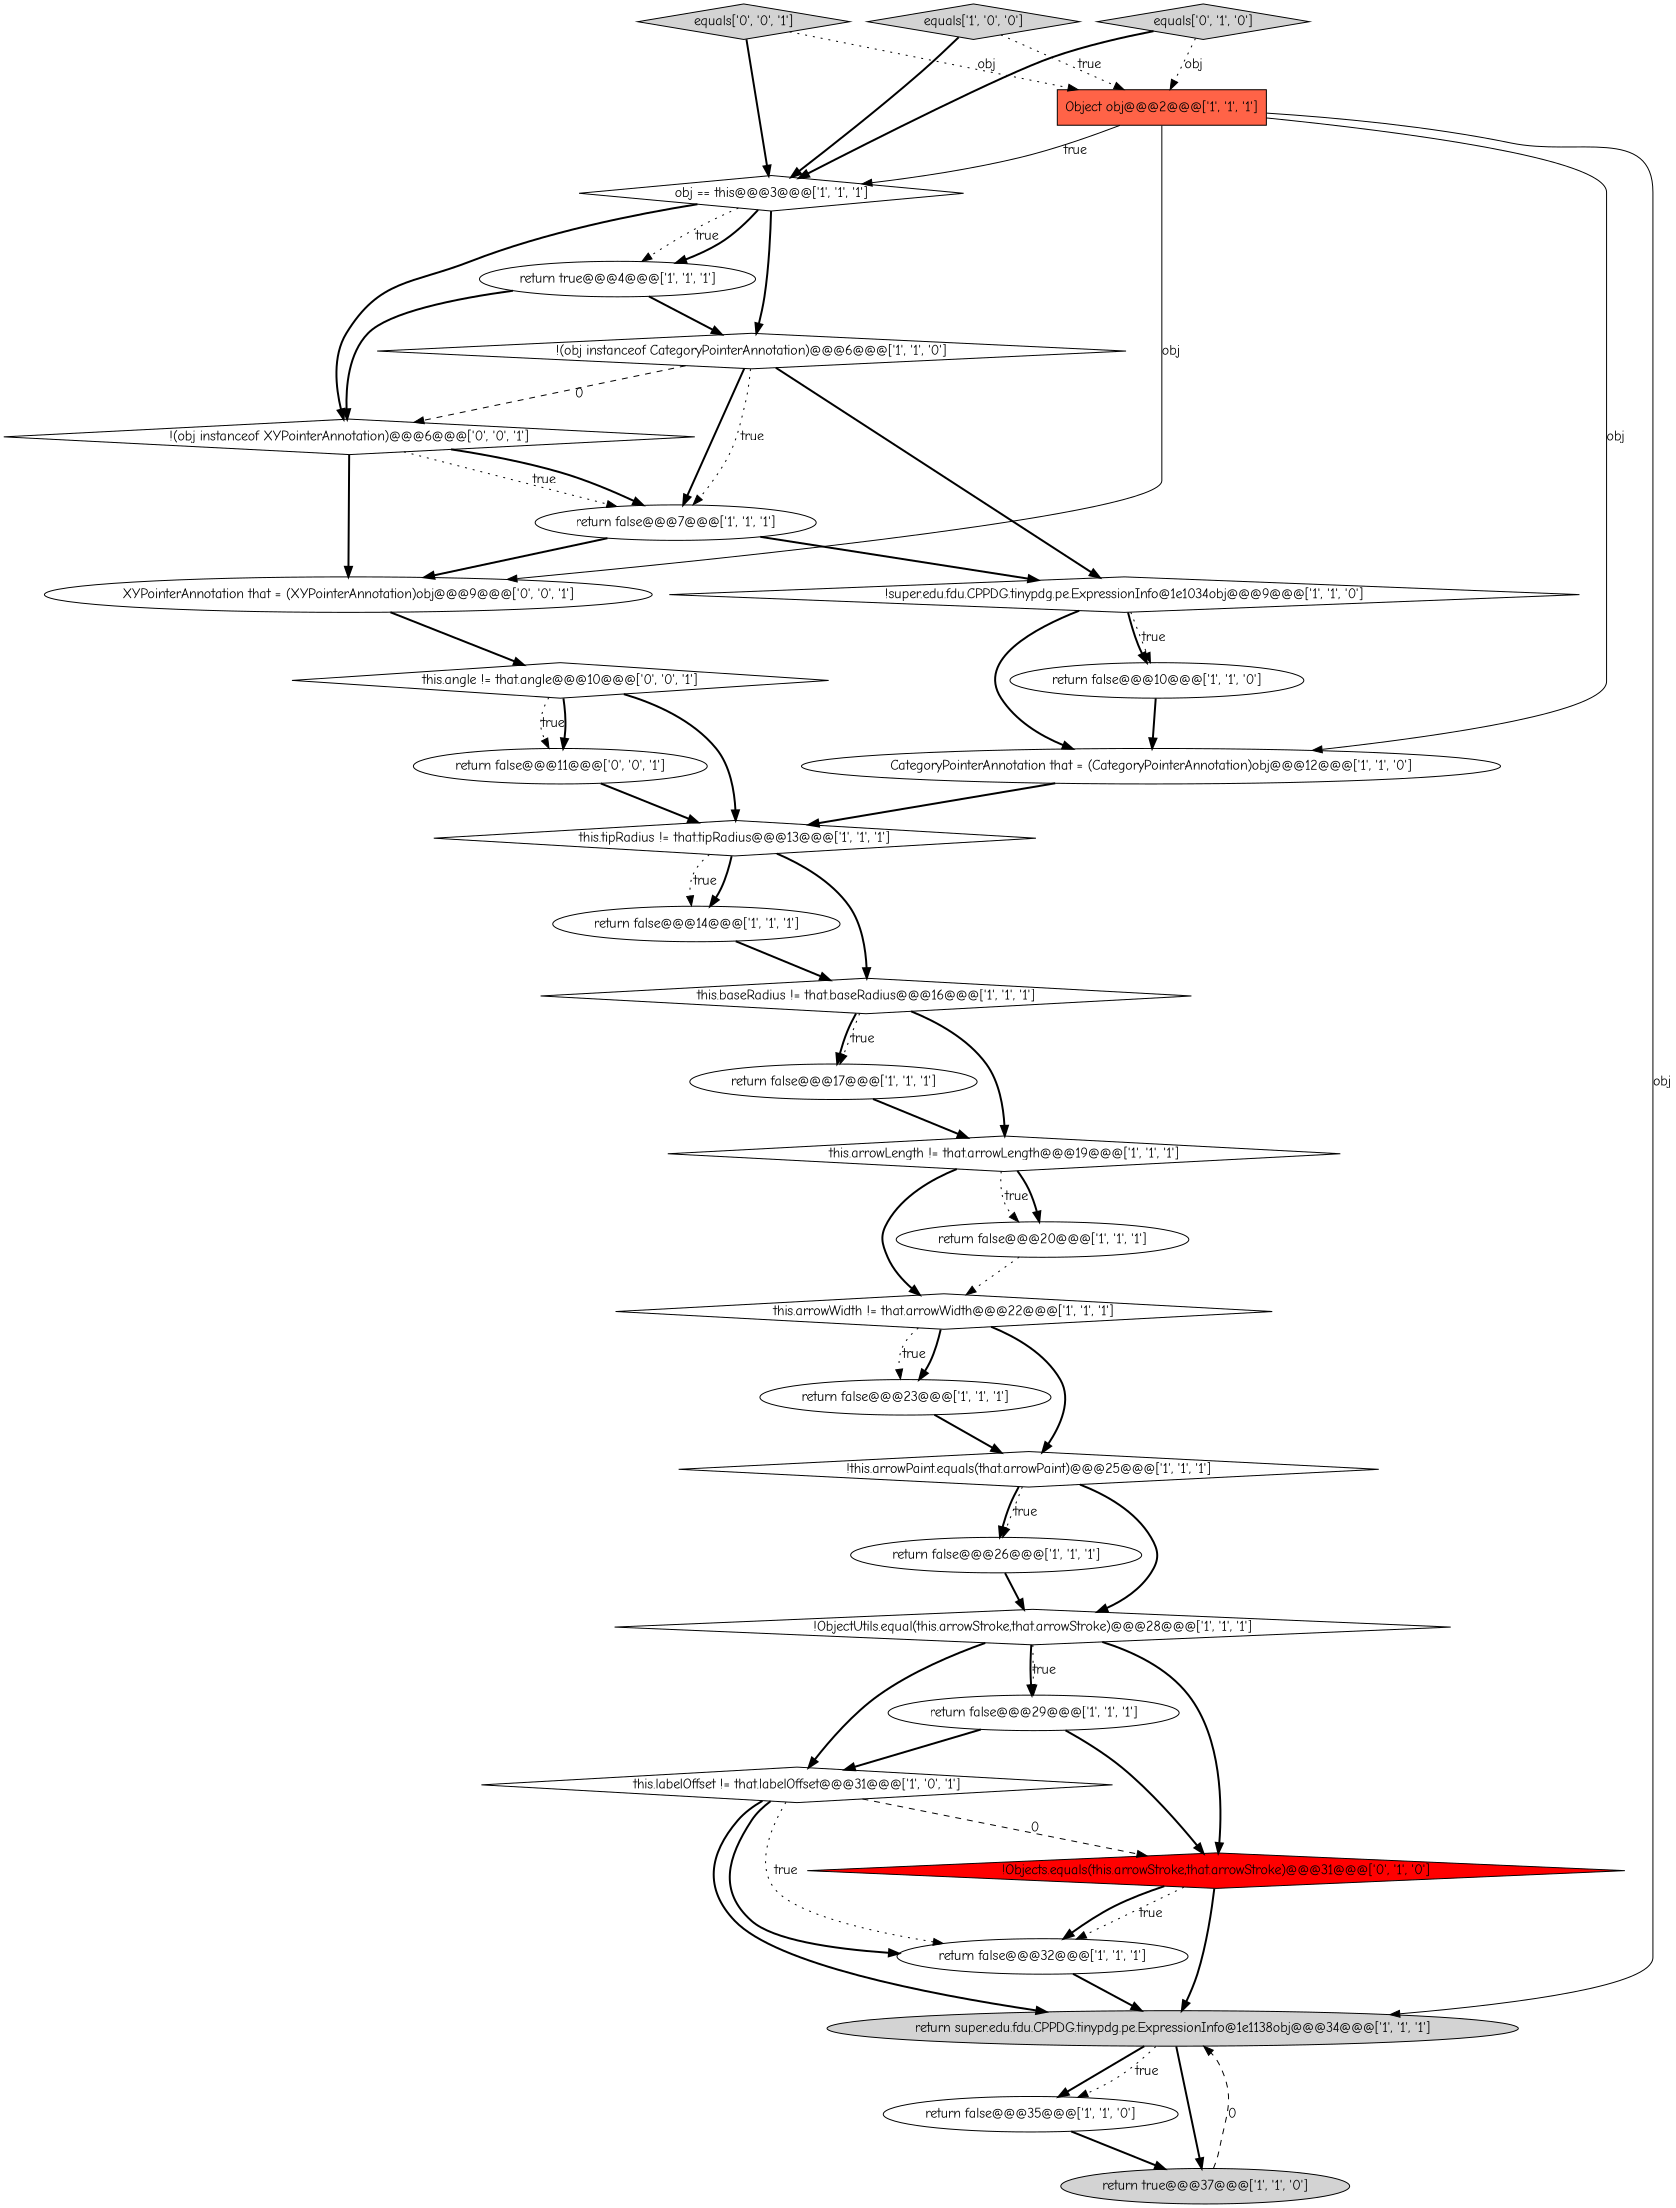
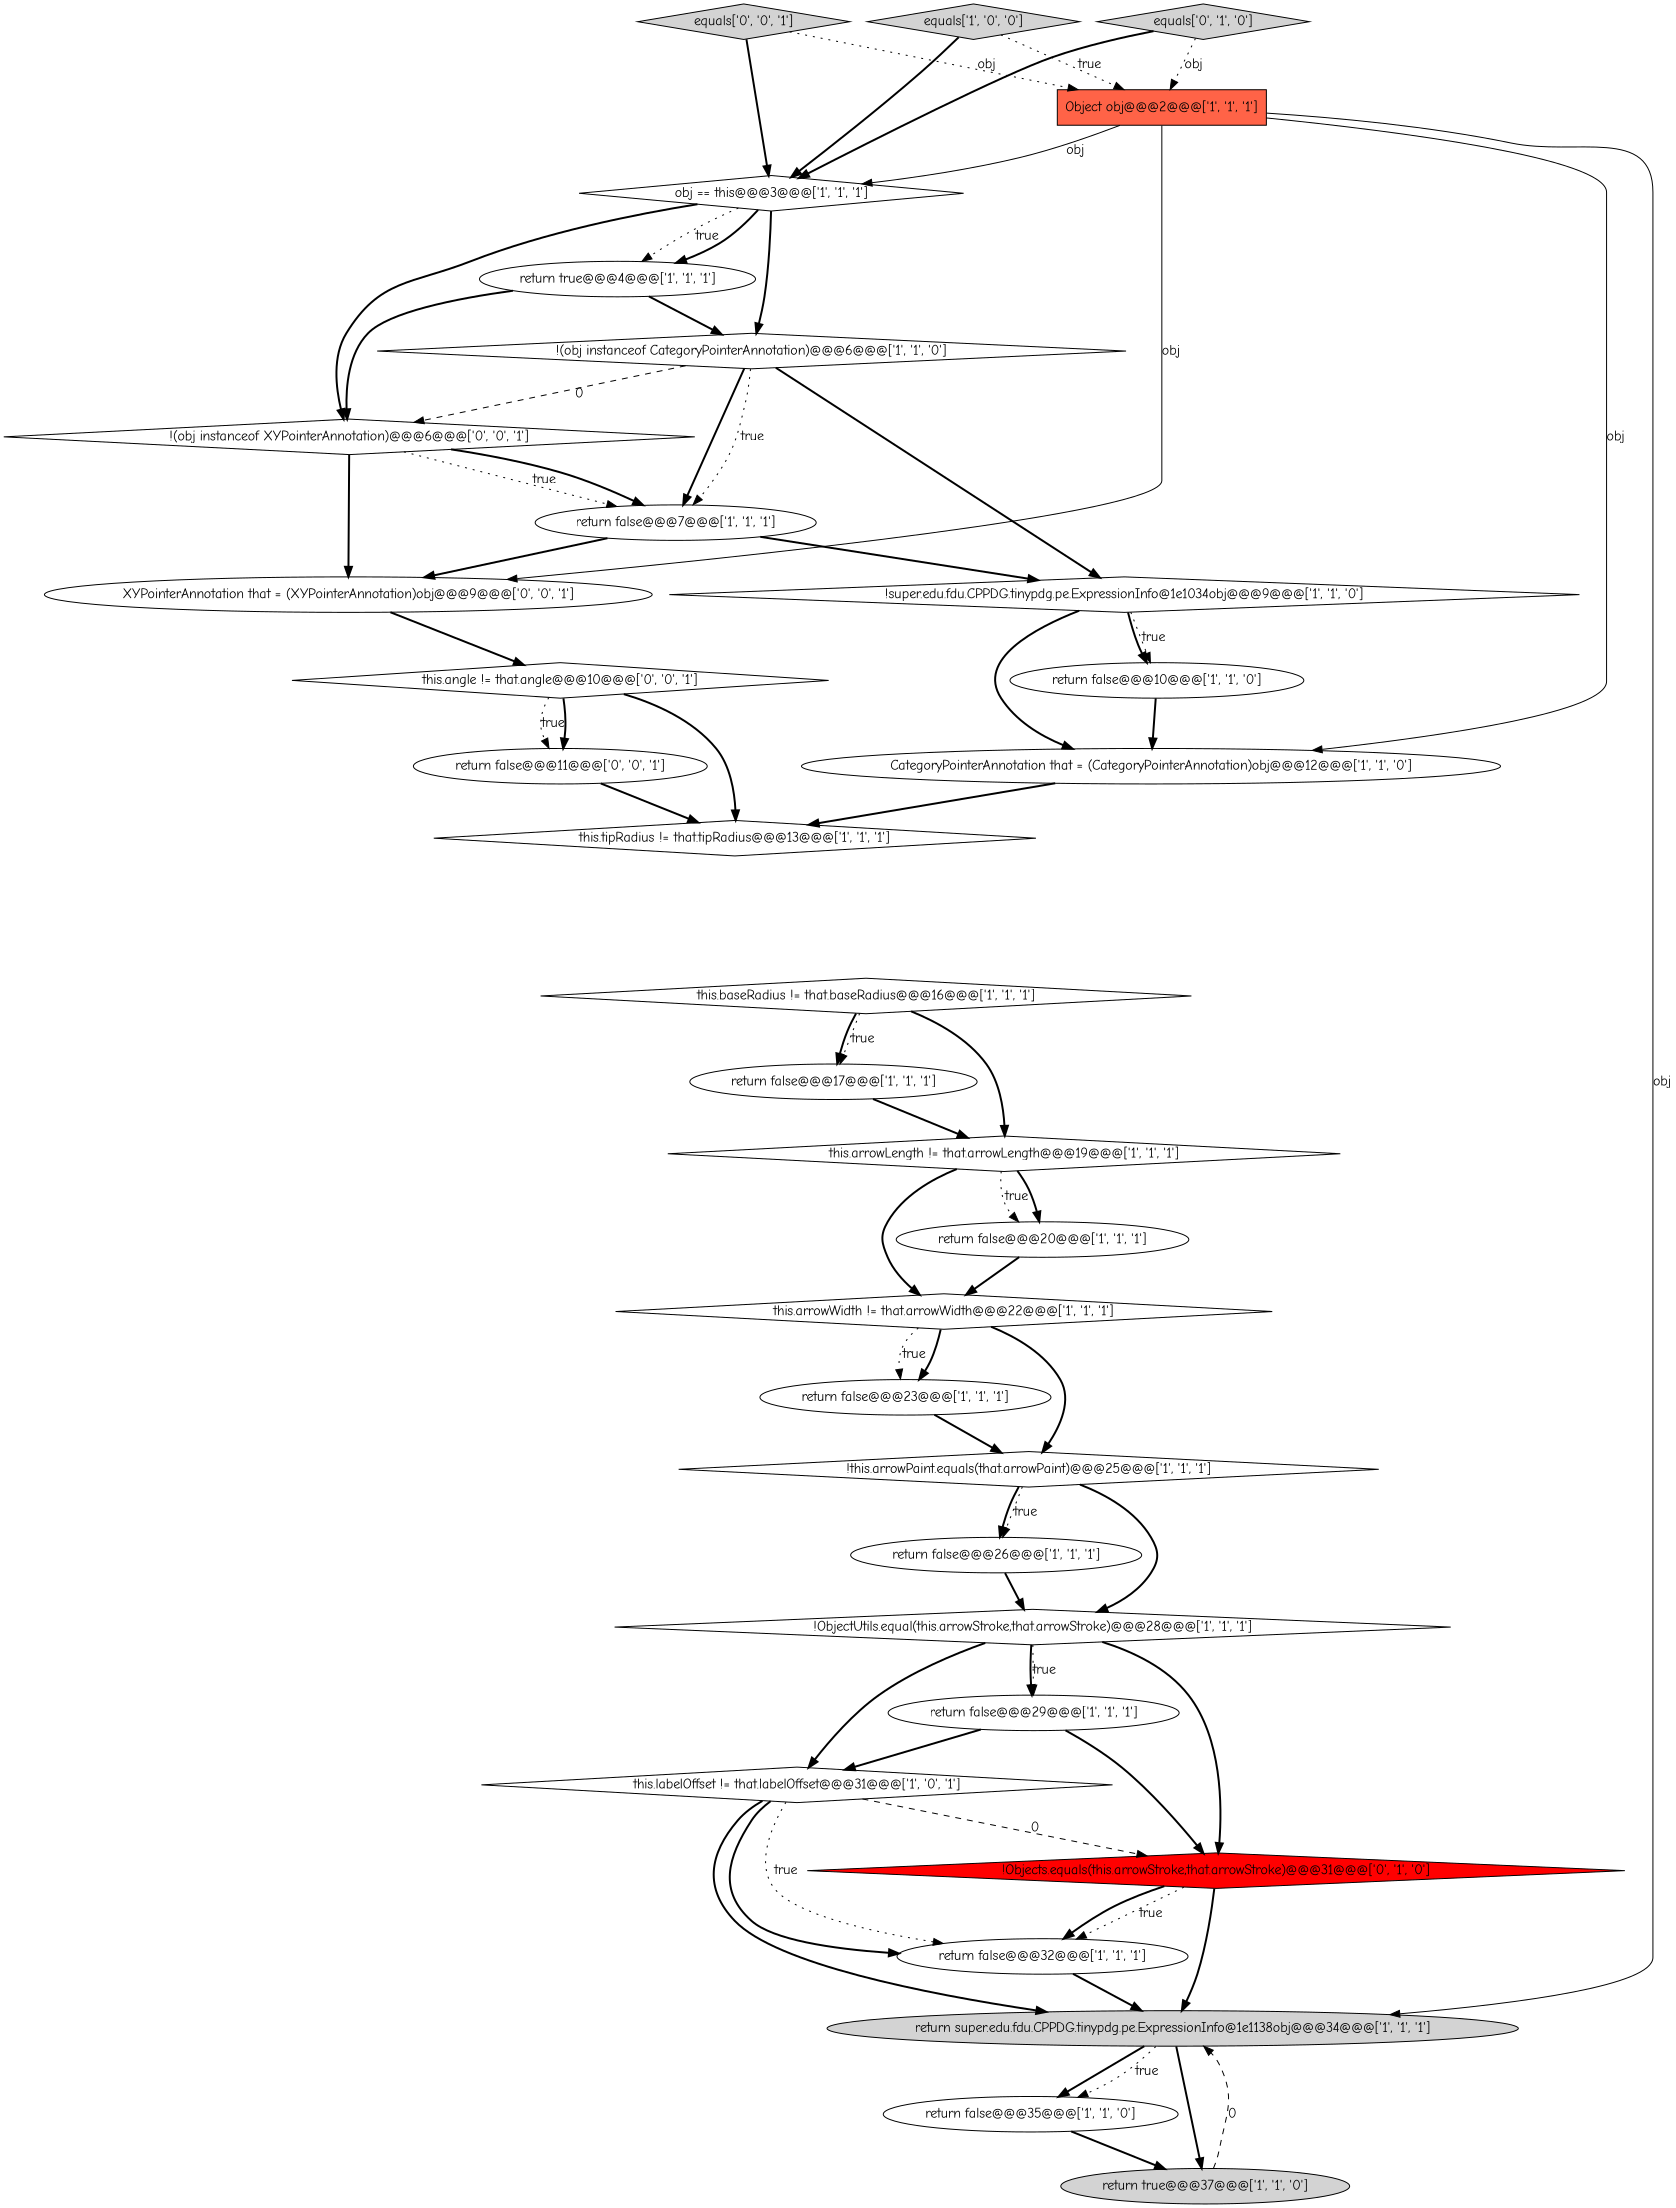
edge "Object obj@@@2@@@['1', '1', '1']" -> "obj == this@@@3@@@['1', '1', '1']": label "true" -> "obj"
edge "this.tipRadius != that.tipRadius@@@13@@@['1', '1', '1']" -> "this.baseRadius != that.baseRadius@@@16@@@['1', '1', '1']": removed
node "return false@@@14@@@['1', '1', '1']": removed
edge "return false@@@20@@@['1', '1', '1']" -> "this.arrowWidth != that.arrowWidth@@@22@@@['1', '1', '1']": style dotted -> bold
